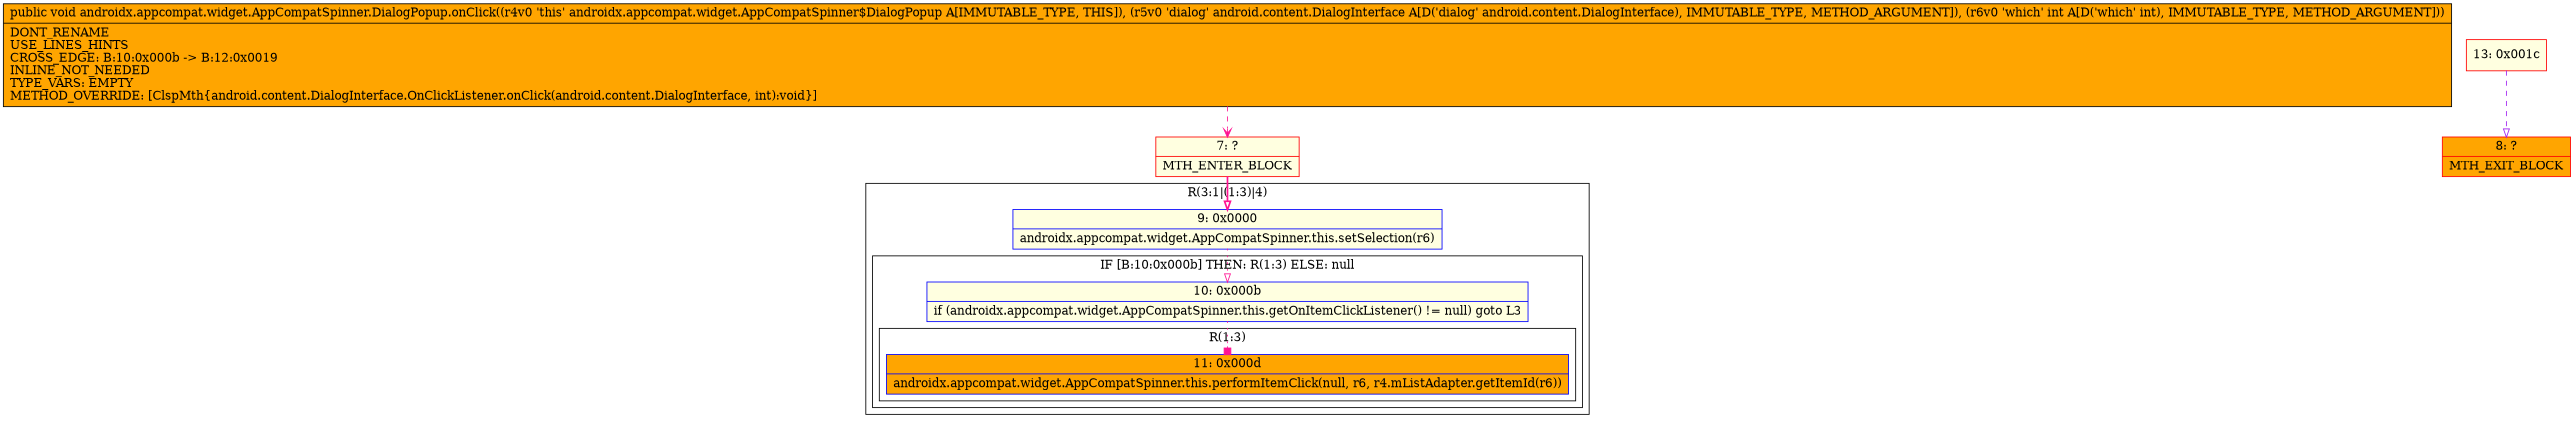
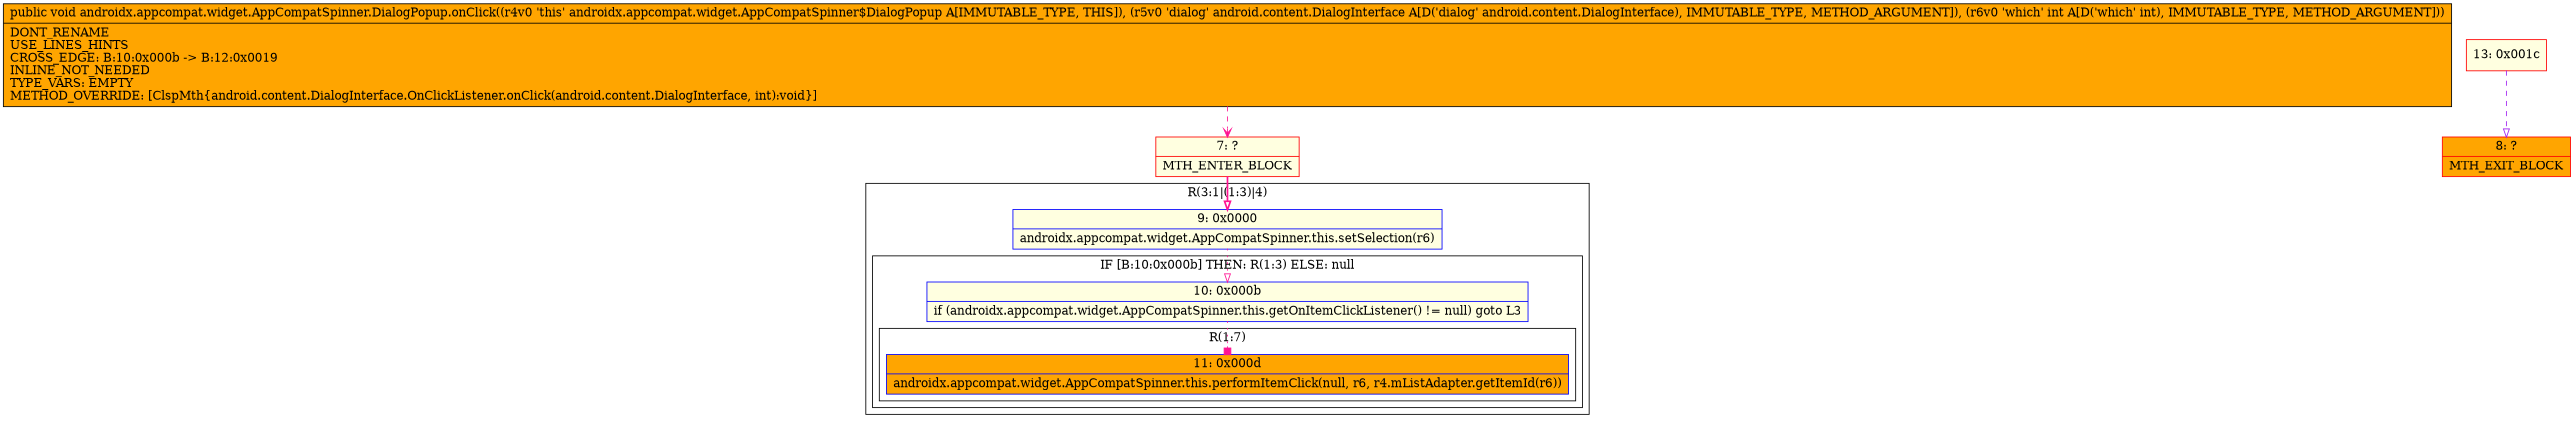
cluster "R(1:3)": label "R(1:3)" -> "R(1:7)"
